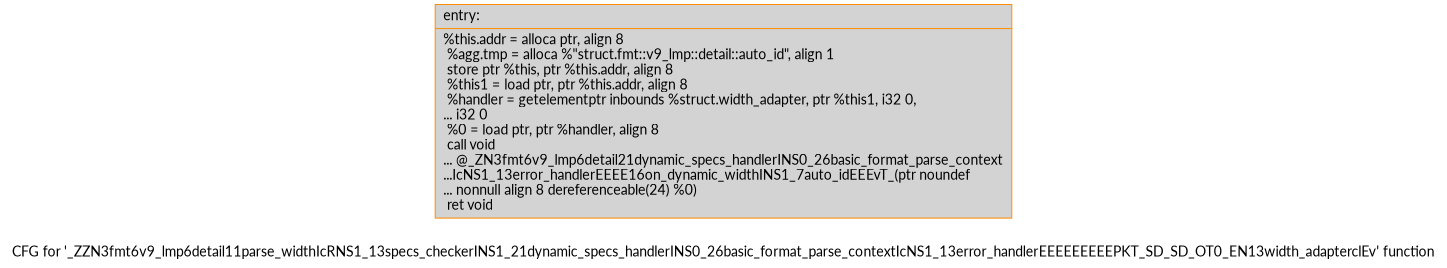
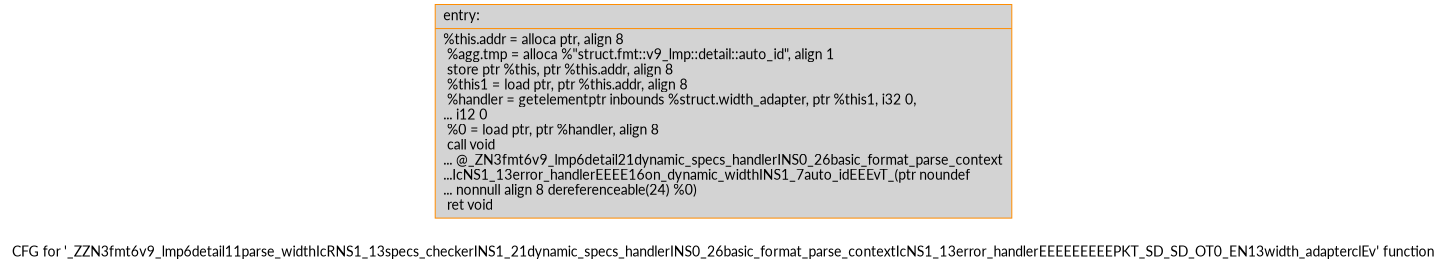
node "entry:": text "... i32 0" -> "... i12 0"
